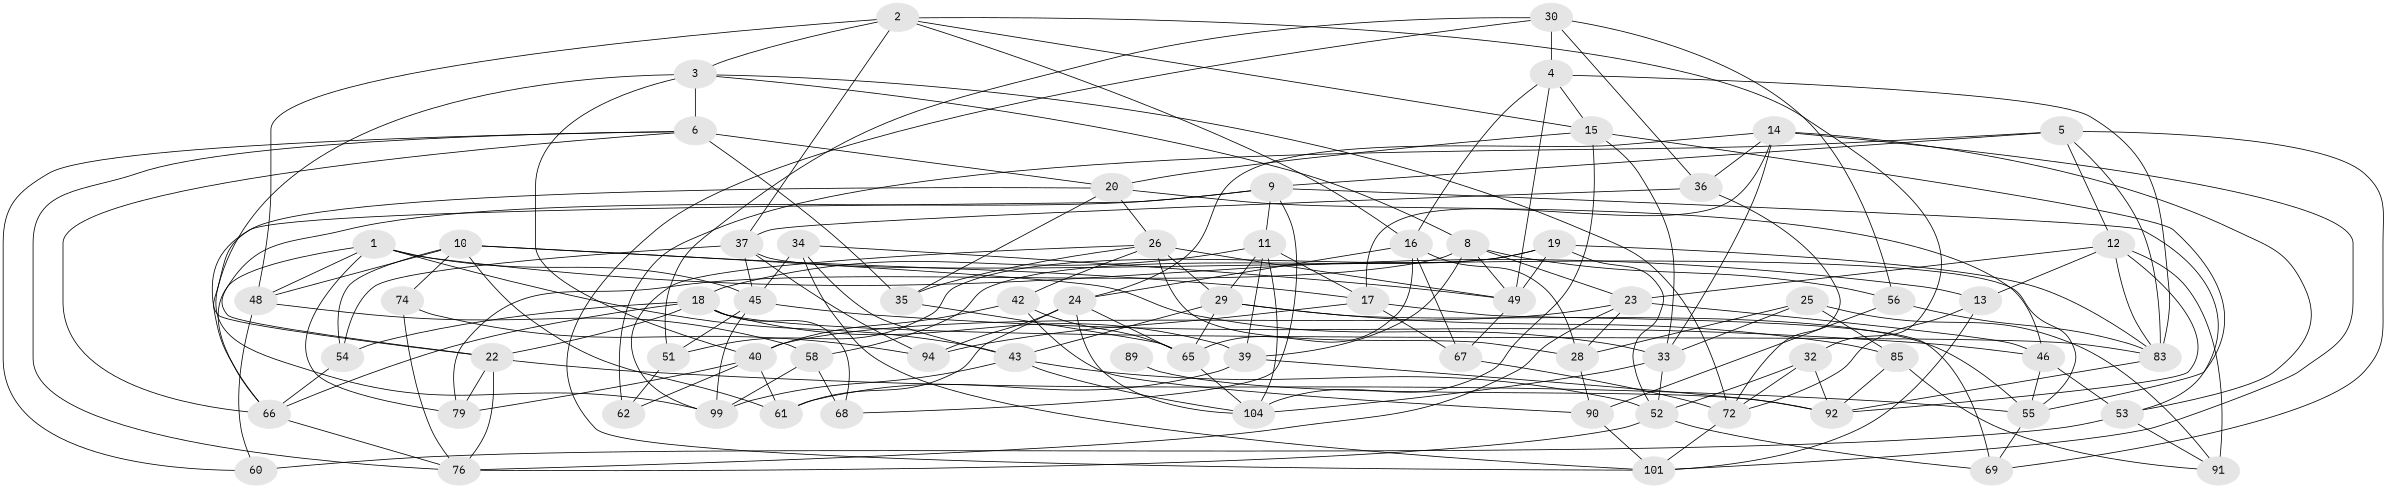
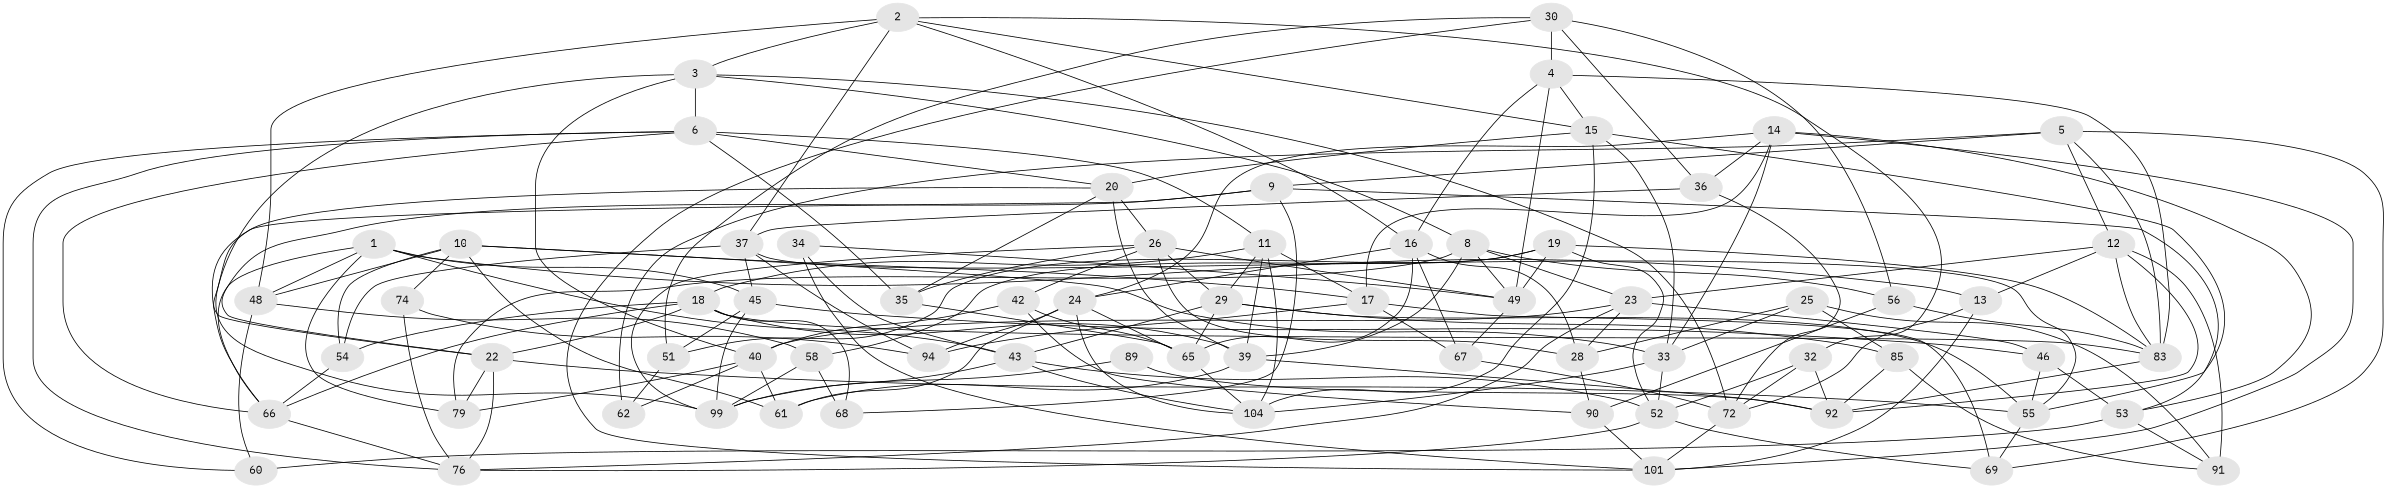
edge "9" -- "11": now "6" -- "11"
edge "20" -- "46": now "20" -- "39"
edge "34" -- "45": removed
edge "89" -- "99": added
